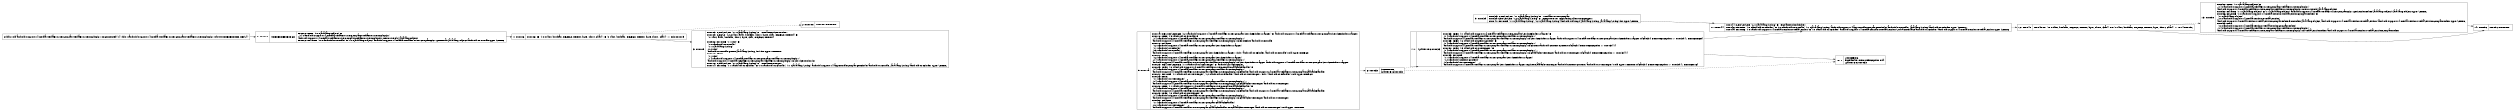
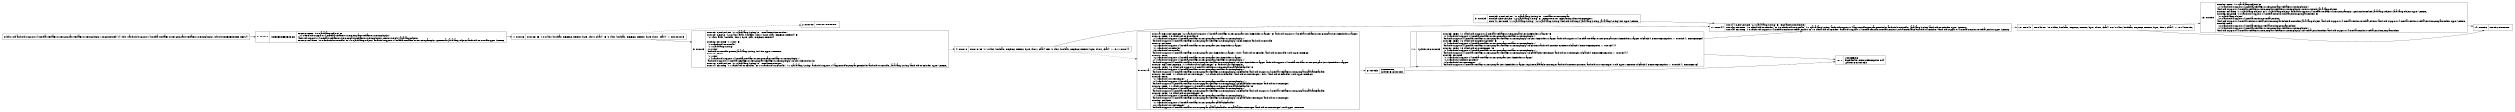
node "4: 0x0018": added
edge "6: 0x0033" -> "10: ?": style dashed -> solid
